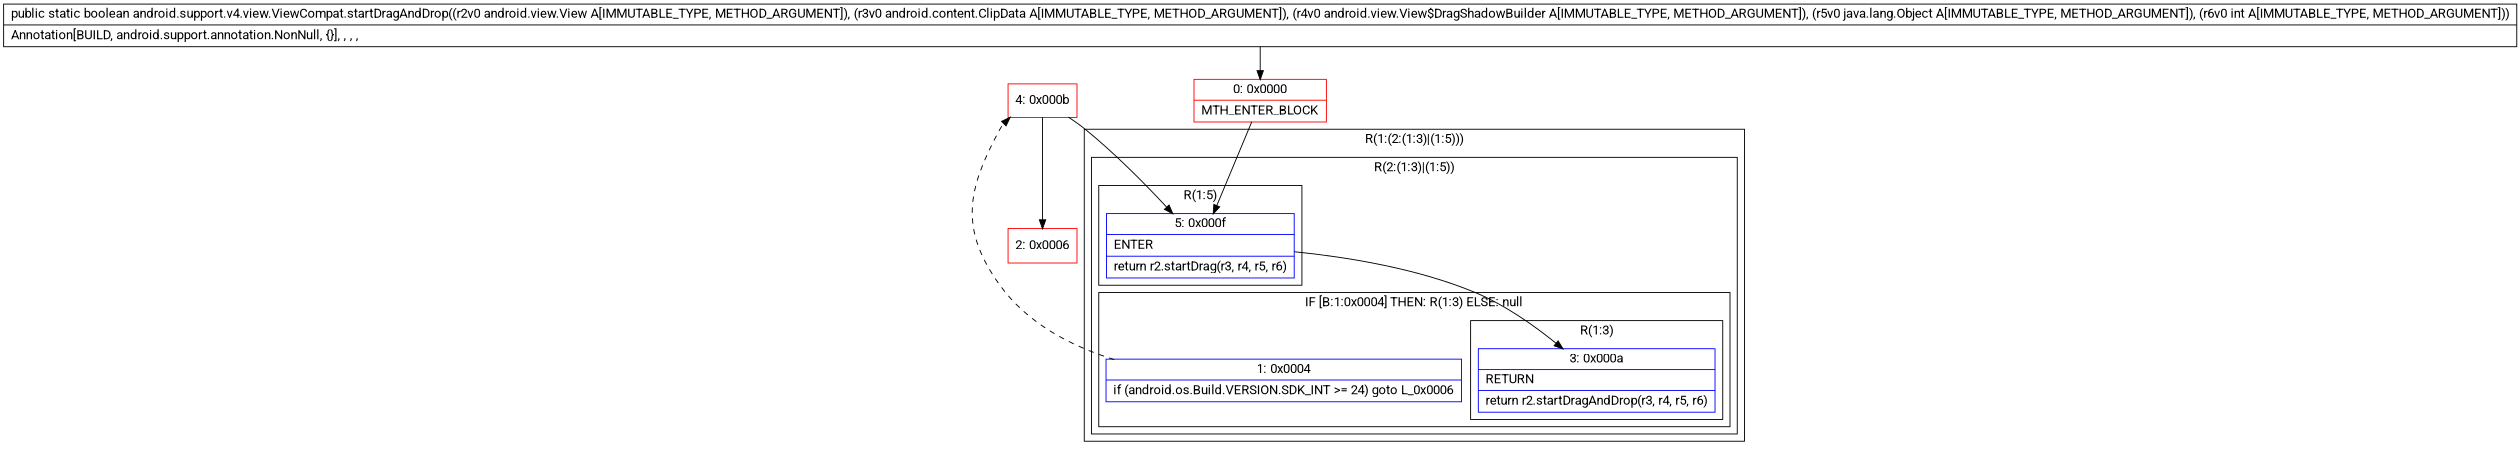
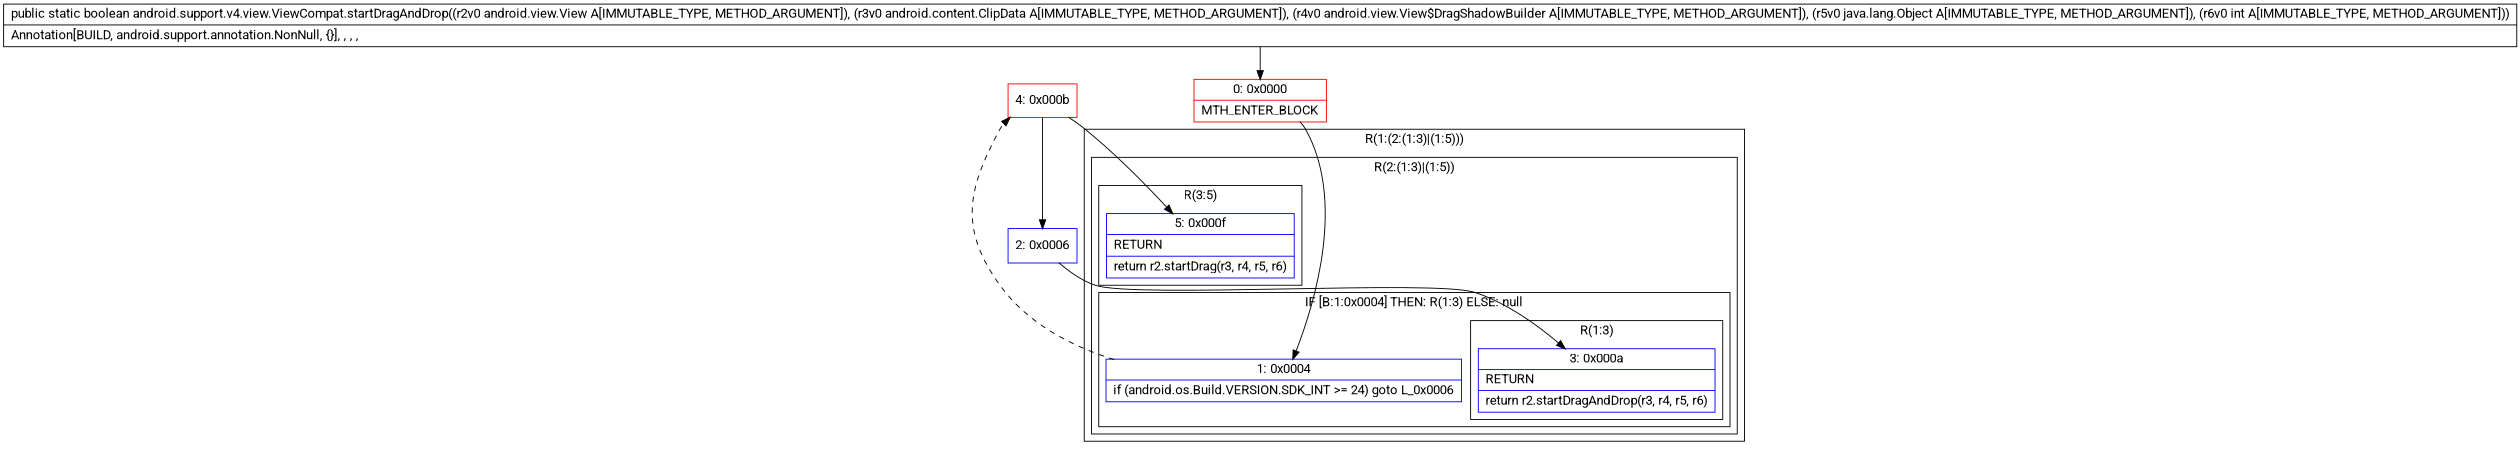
edge "0: 0x0000" -> "5: 0x000f": now "0: 0x0000" -> "1: 0x0004"
cluster "R(1:5)": label "R(1:5)" -> "R(3:5)"
node "5: 0x000f": text "ENTER" -> "RETURN"
node "2: 0x0006": color red -> blue
edge "5: 0x000f" -> "3: 0x000a": now "2: 0x0006" -> "3: 0x000a"
